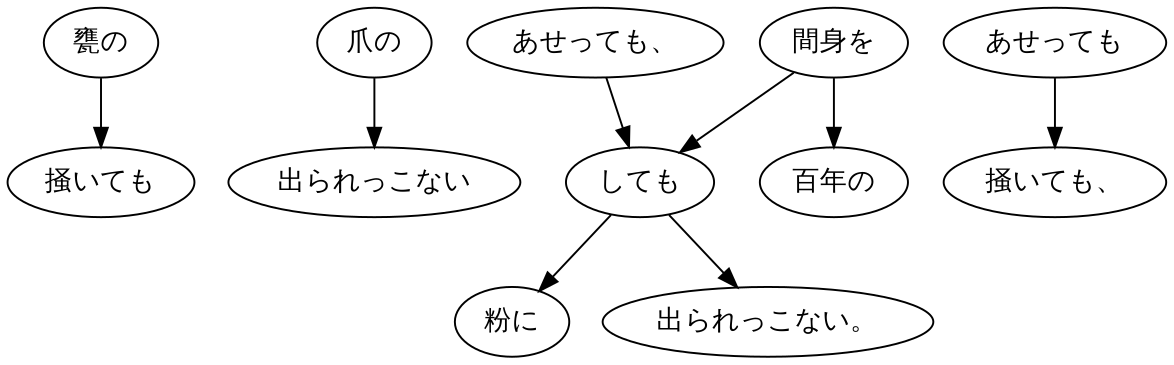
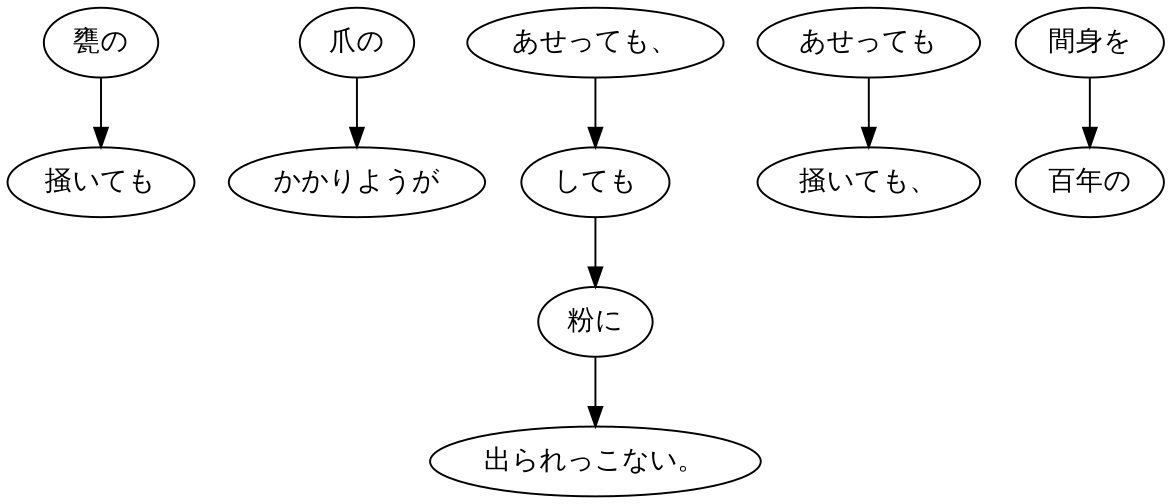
edge "間身を" -> "しても": removed
node "出られっこない": label "出られっこない" -> "かかりようが"
edge "しても" -> "出られっこない。": now "粉に" -> "出られっこない。"
